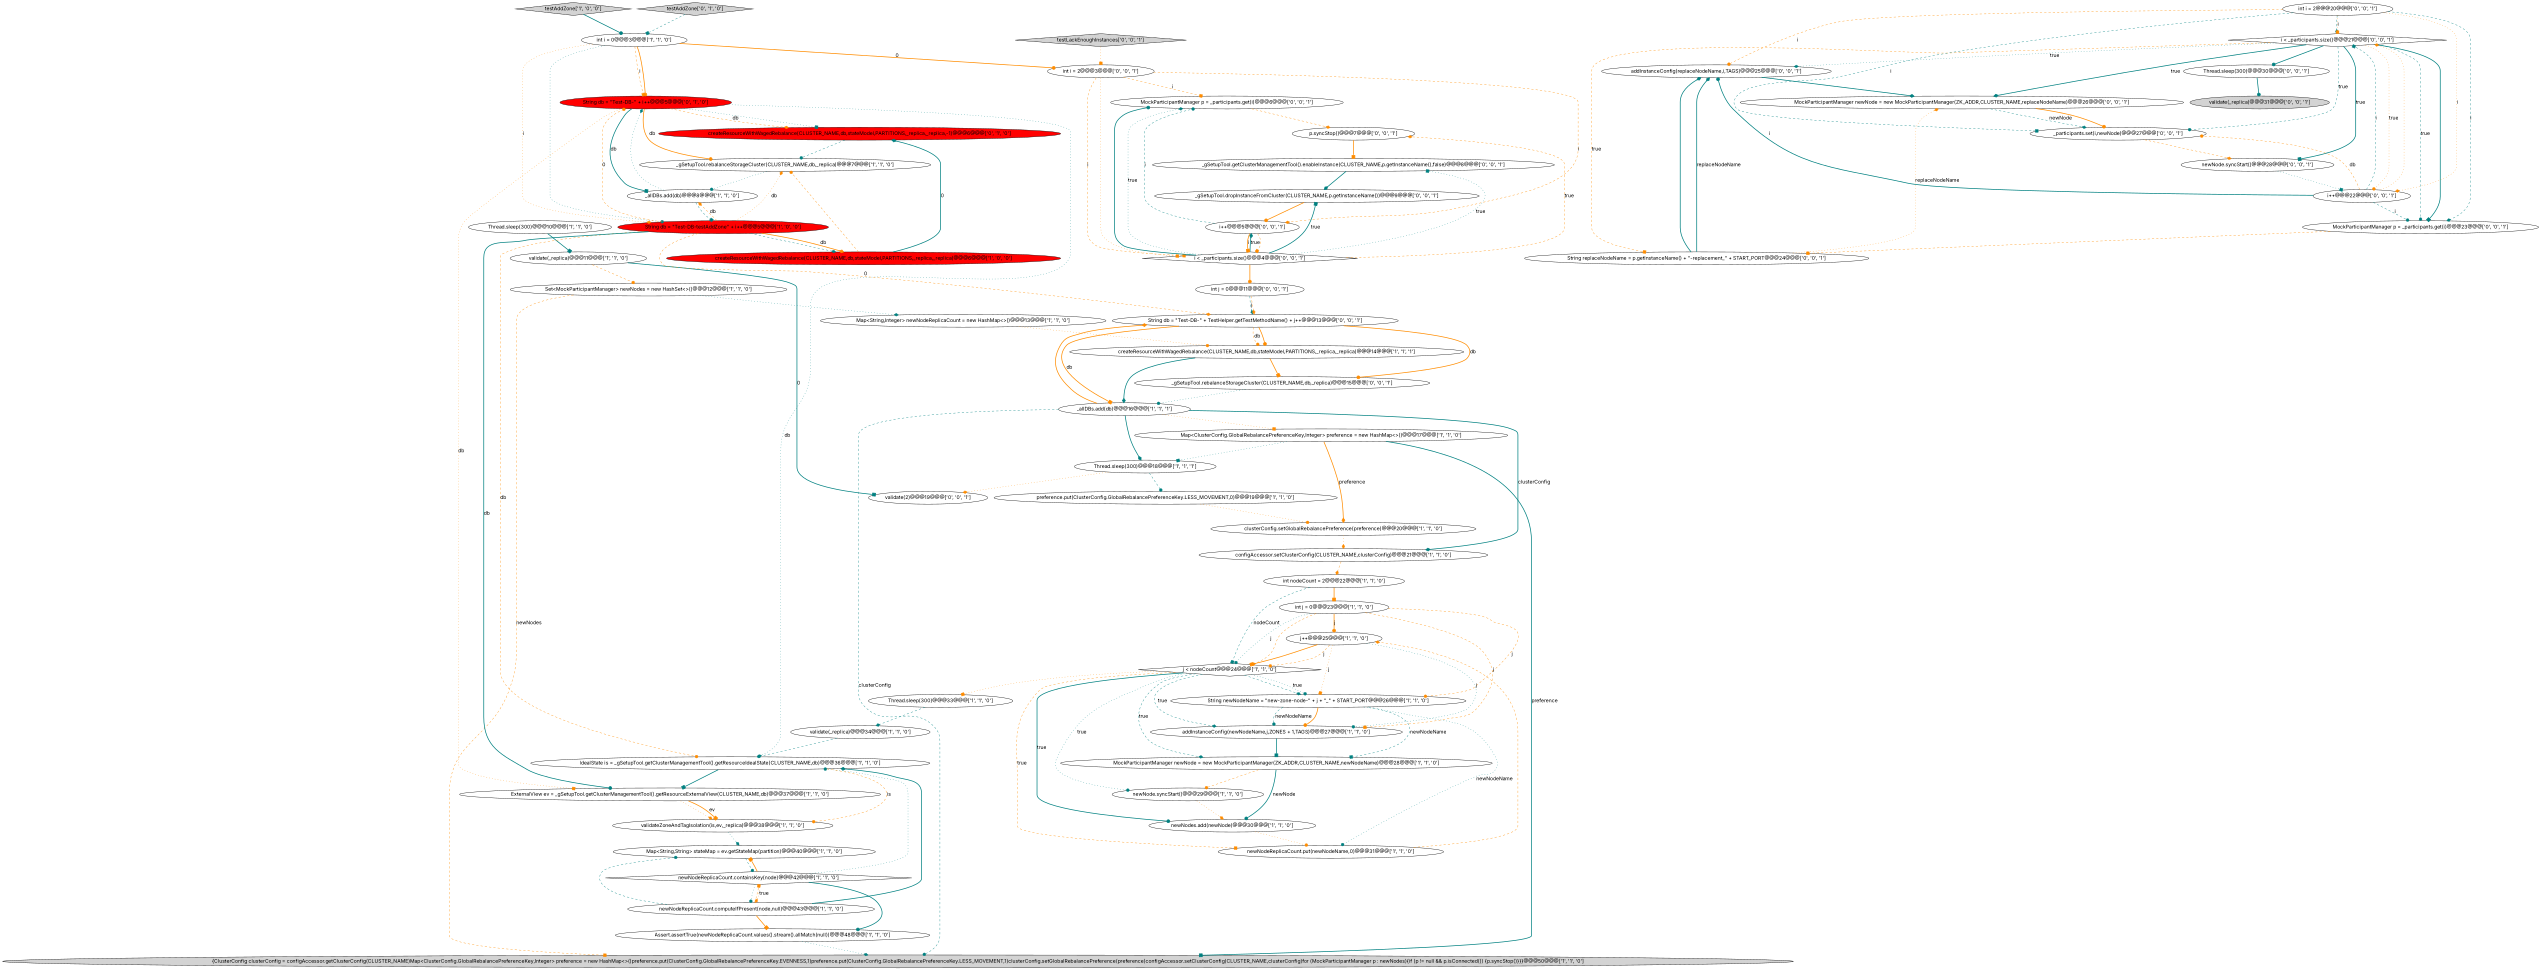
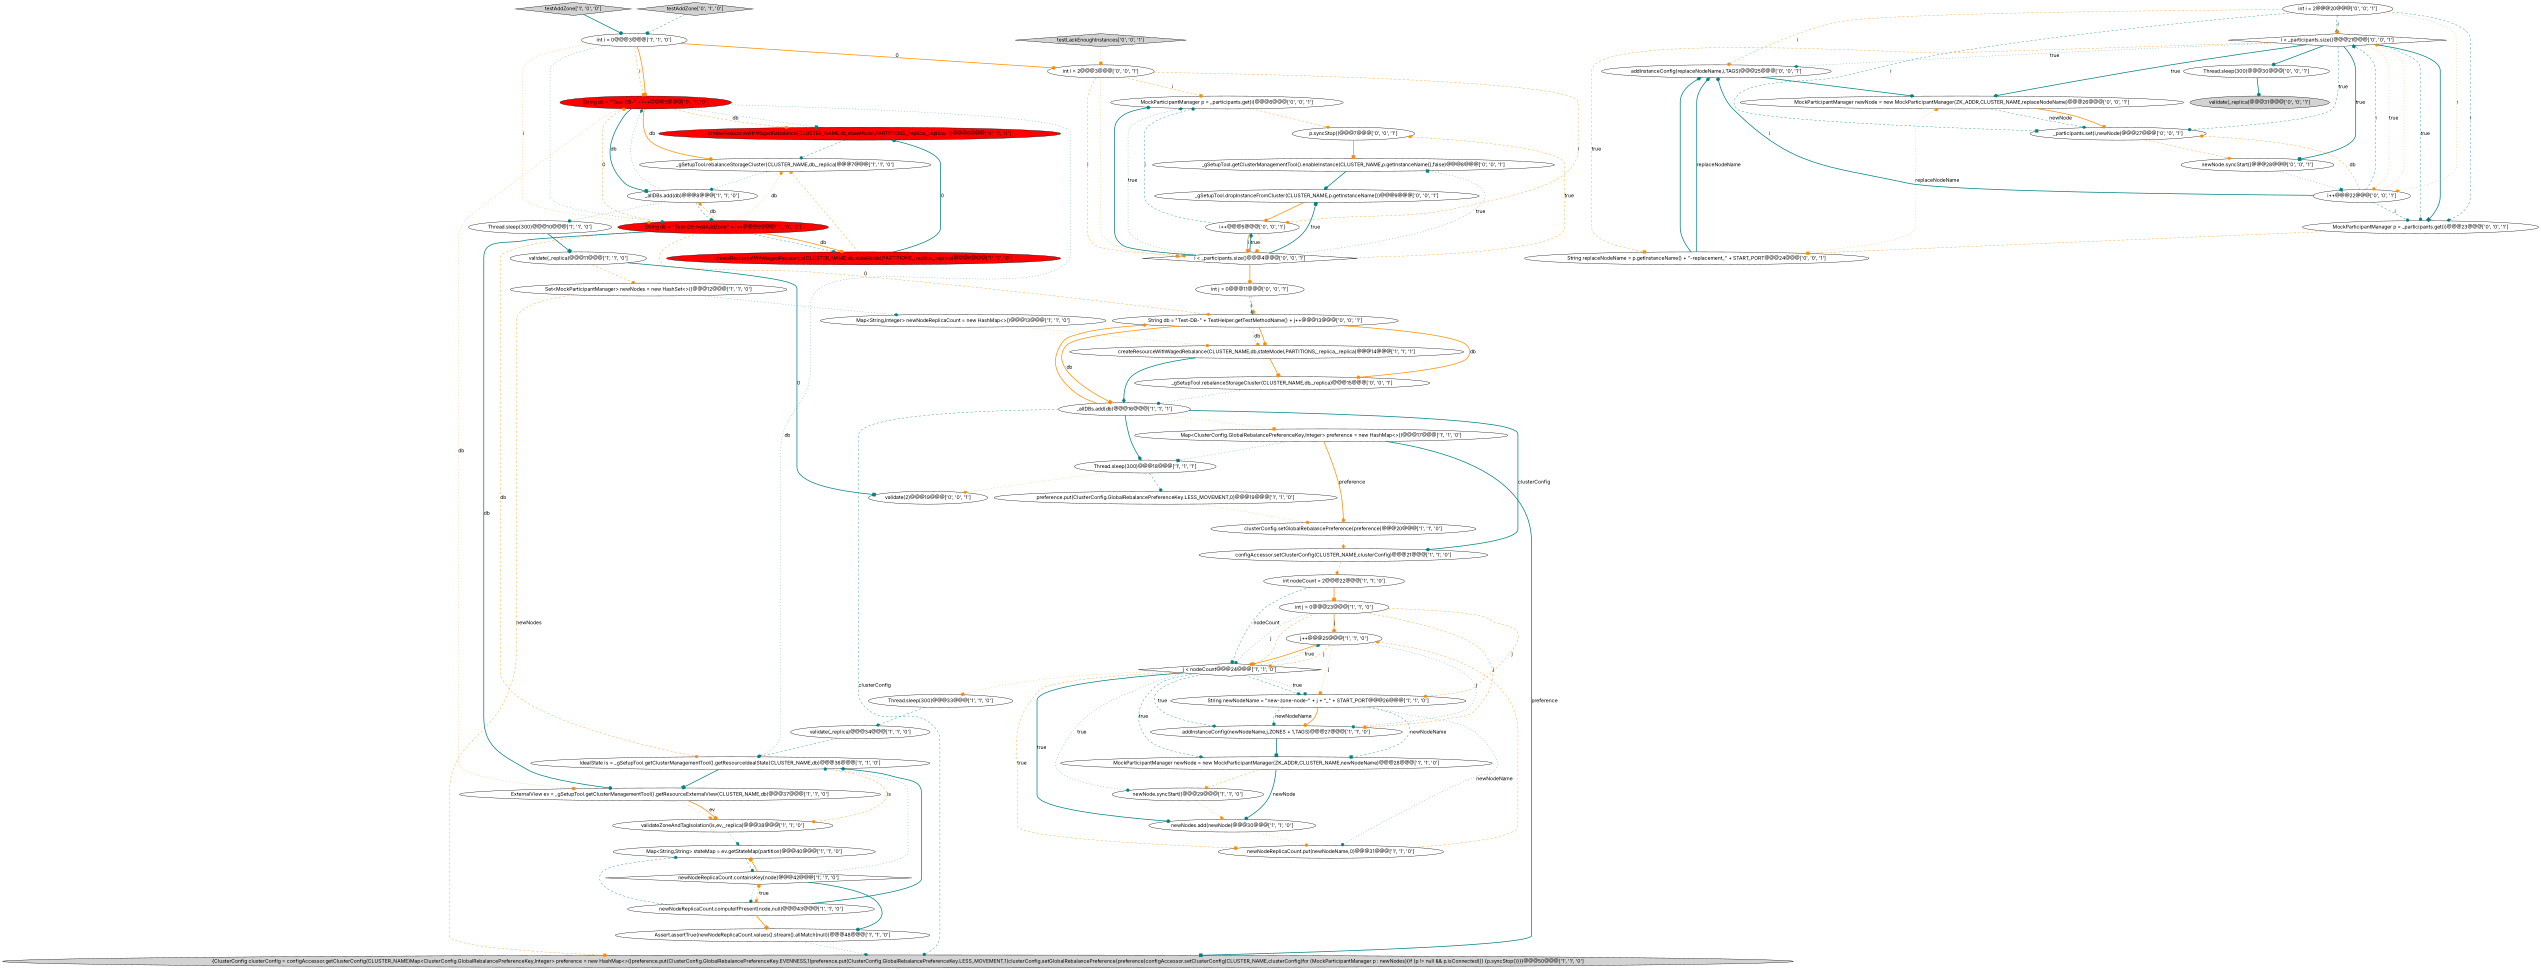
edge "_allDBs.add(db)@@@8@@@['1', '1', '0']" -> "Thread.sleep(300)@@@10@@@['1', '1', '0']": added
edge "j < nodeCount@@@24@@@['1', '1', '0']" -> "j++@@@25@@@['1', '1', '0']": added, label "true"
